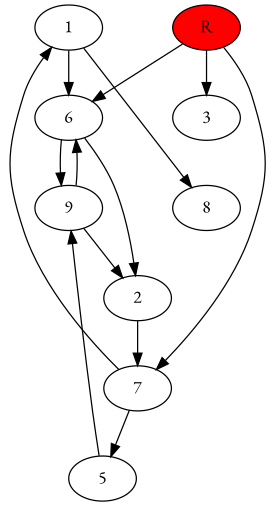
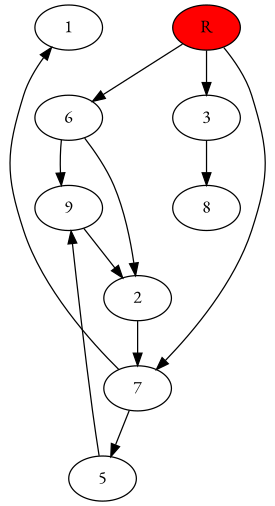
edge "1" -> "6": removed
edge "1" -> "8": now "3" -> "8"
edge "9" -> "6": removed
